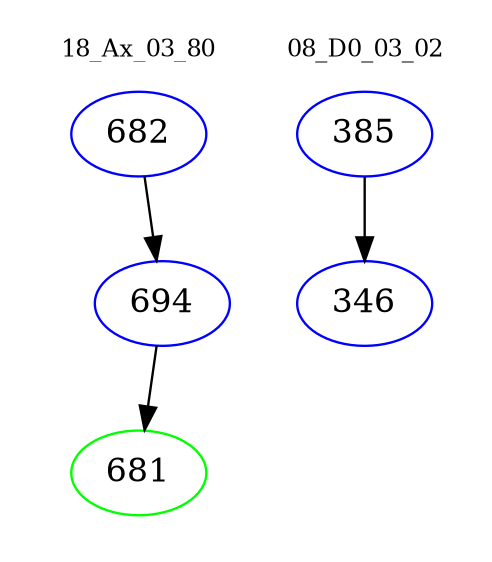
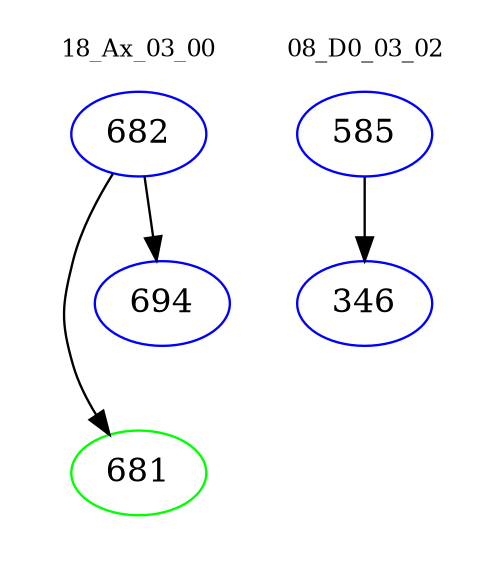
cluster "18_Ax_03_80": label "18_Ax_03_80" -> "18_Ax_03_00"
node "385": label "385" -> "585"
edge "694" -> "681": now "682" -> "681"
